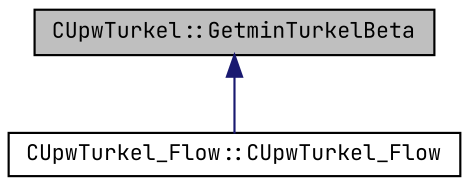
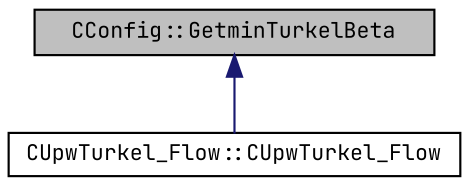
node "CUpwTurkel::GetminTurkelBeta": label "CUpwTurkel::GetminTurkelBeta" -> "CConfig::GetminTurkelBeta"
